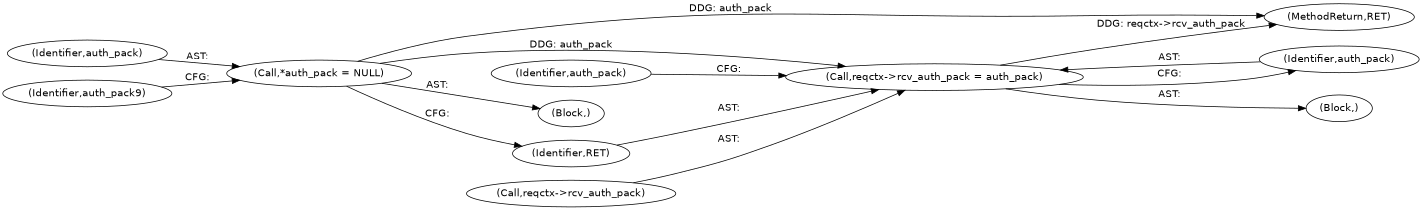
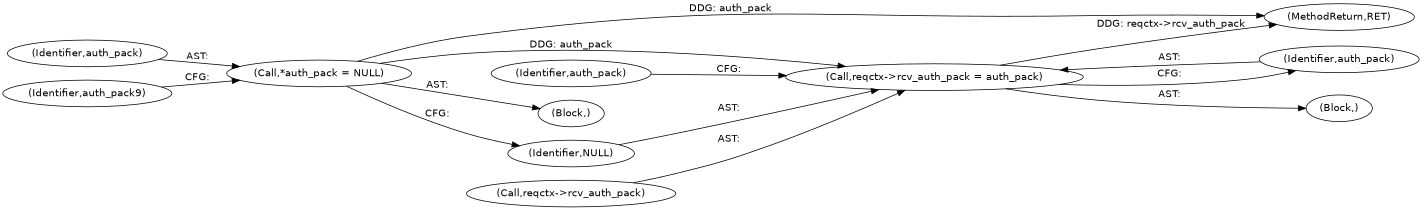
node "(Identifier,RET)": label "(Identifier,RET)" -> "(Identifier,NULL)"
